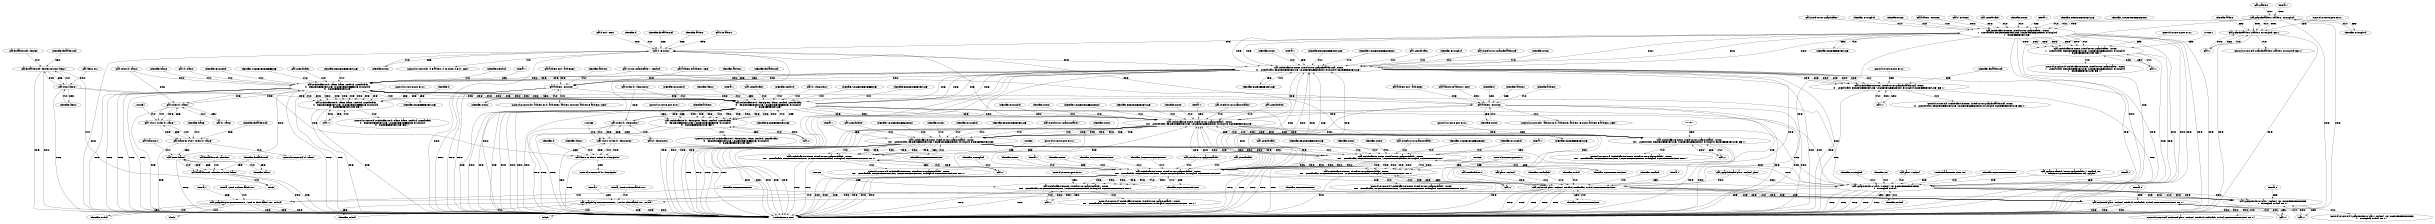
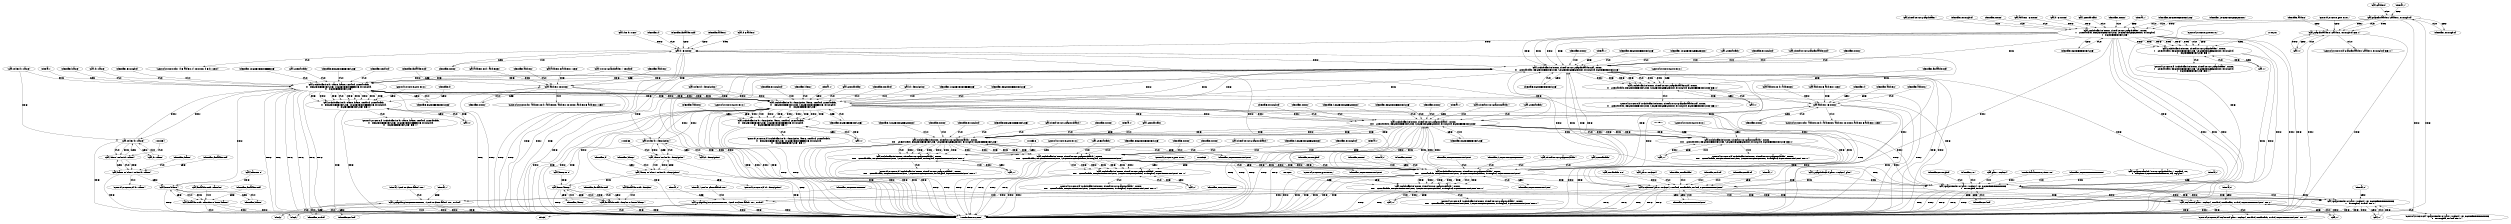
edge "(Call,htons(ldescr))" -> "(Call,ldescr = (short) strlen(d->description))": reversed
edge "(Call,lname = 0)" -> "(Call,htons(lname))": label "AST: " -> "DDG: "
